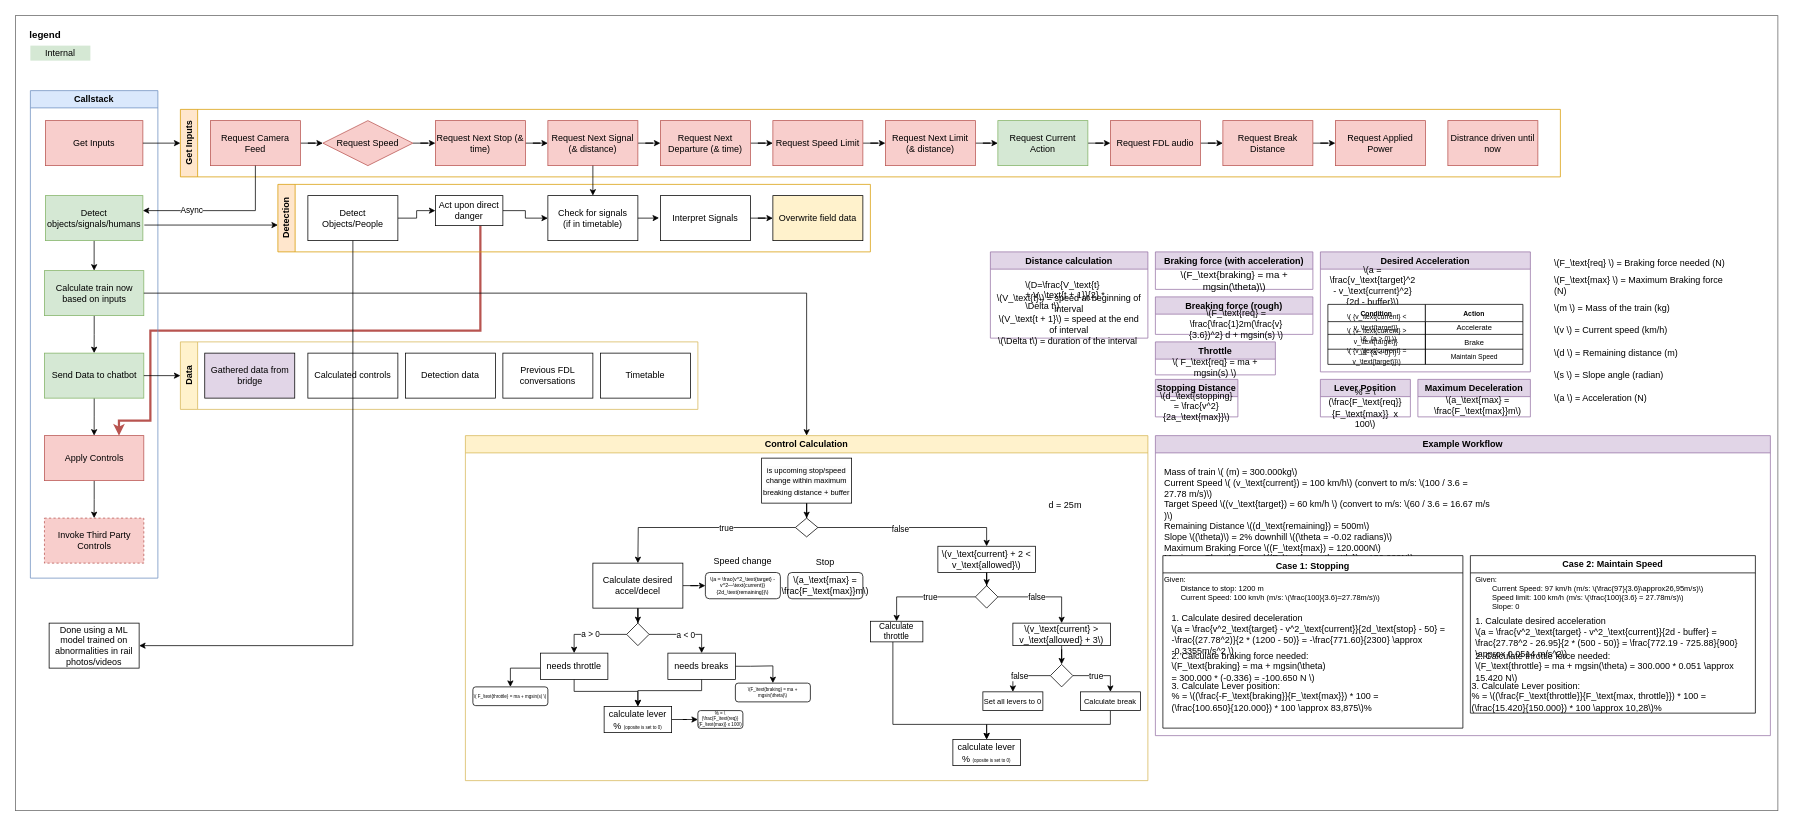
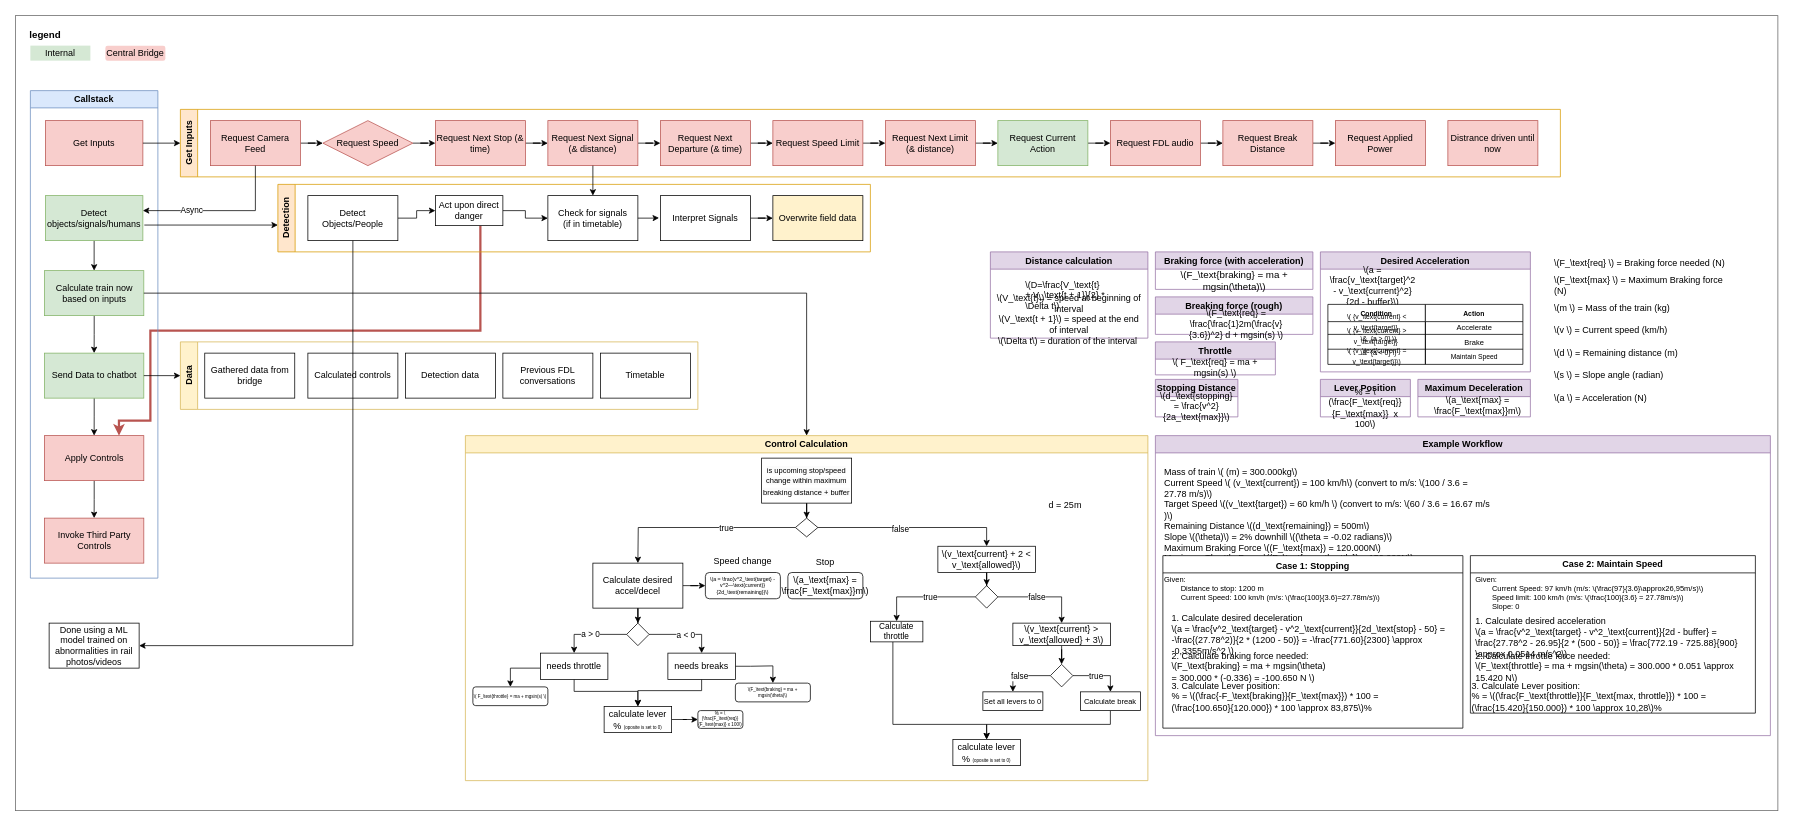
node "Central Bridge": added
node "Gathered data from bridge": fillcolor #e1d5e7 -> #ffffff
node "Invoke Third Party Controls": style dashed -> solid
